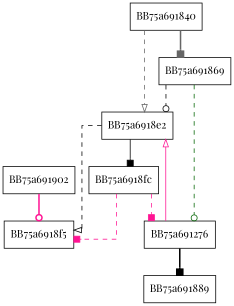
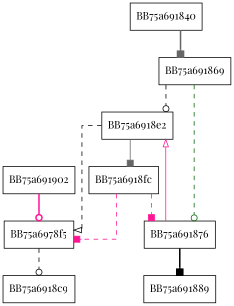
edge "BB75a691840" -> "BB75a6918e2": removed
edge "BB75a6918e2" -> "BB75a6918fc": color black -> gray40
node "BB75a6918f5": label "BB75a6918f5" -> "BB75a6978f5"
node "BB75a691276": label "BB75a691276" -> "BB75a691876"
node "BB75a6918c9": added
